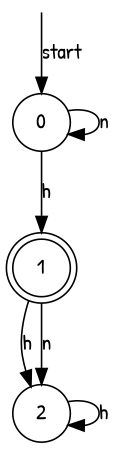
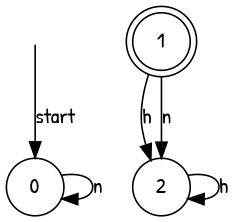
edge "0" -> "1": removed, label "h"
